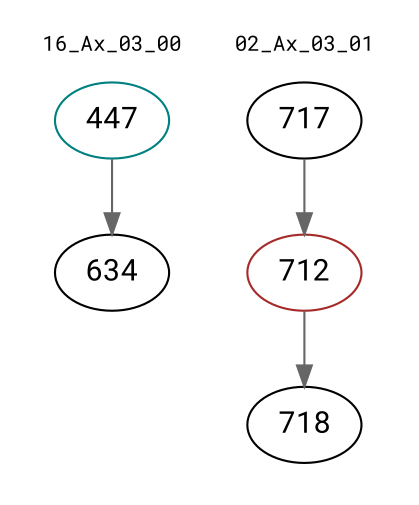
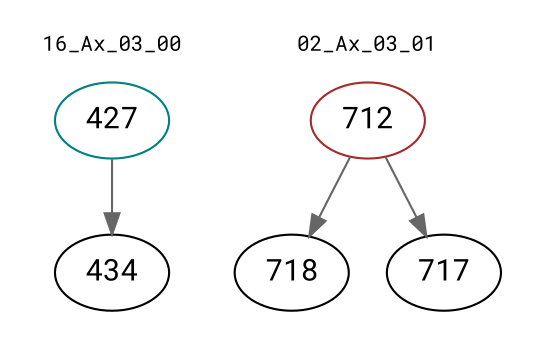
node "447": label "447" -> "427"
edge "717" -> "712": reversed
node "634": label "634" -> "434"
